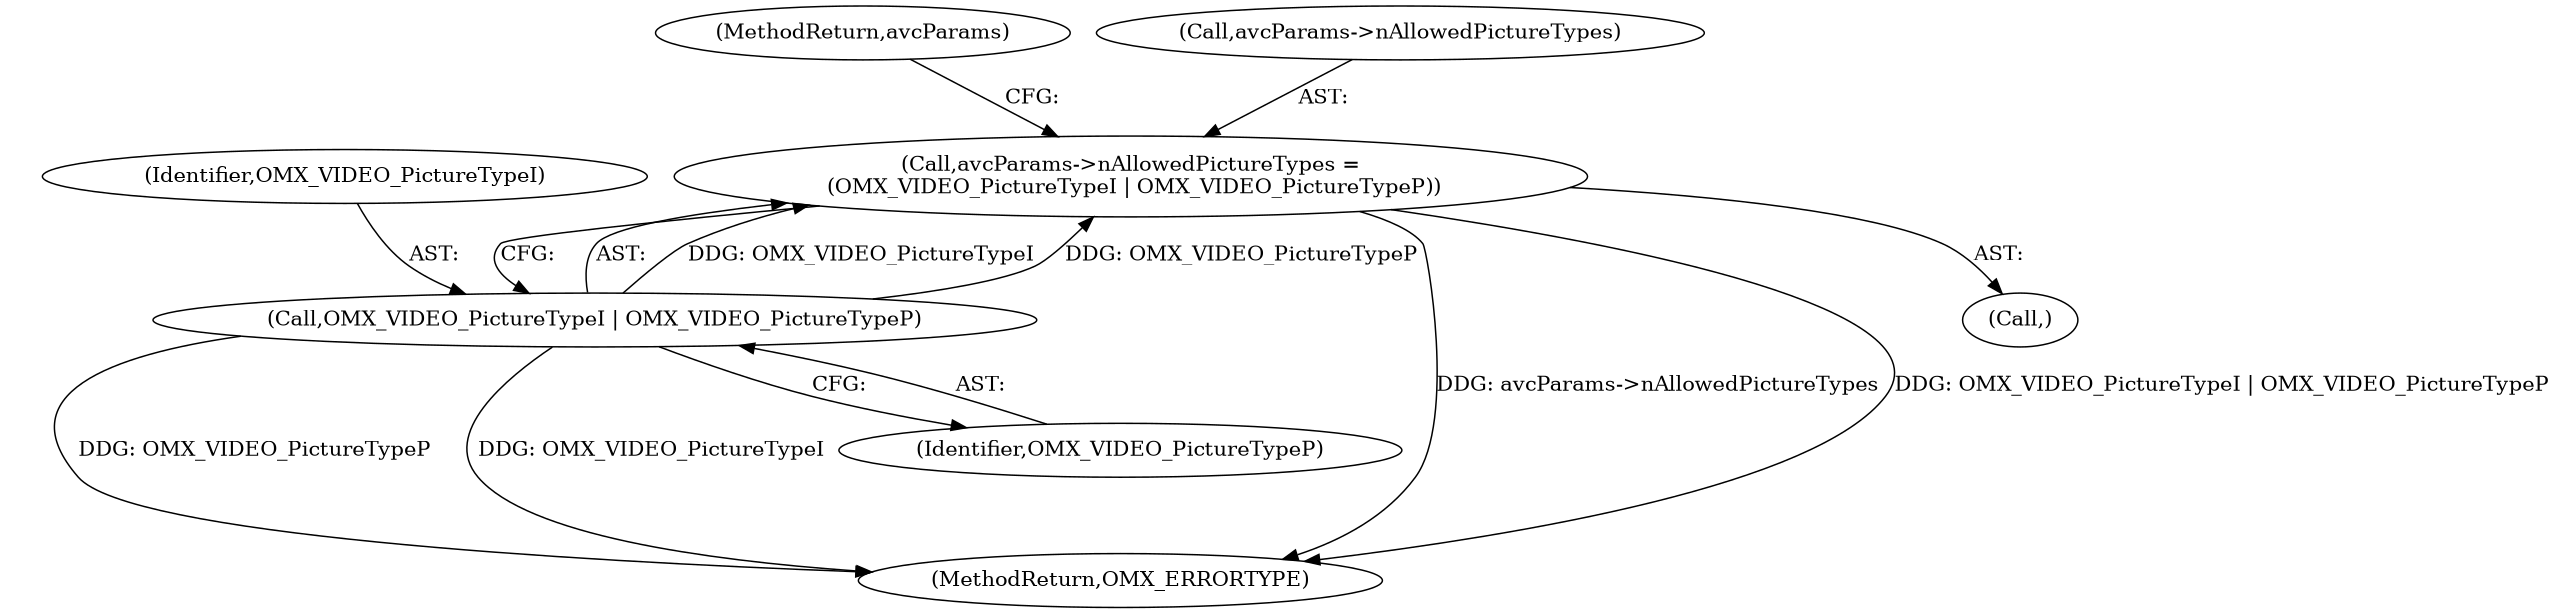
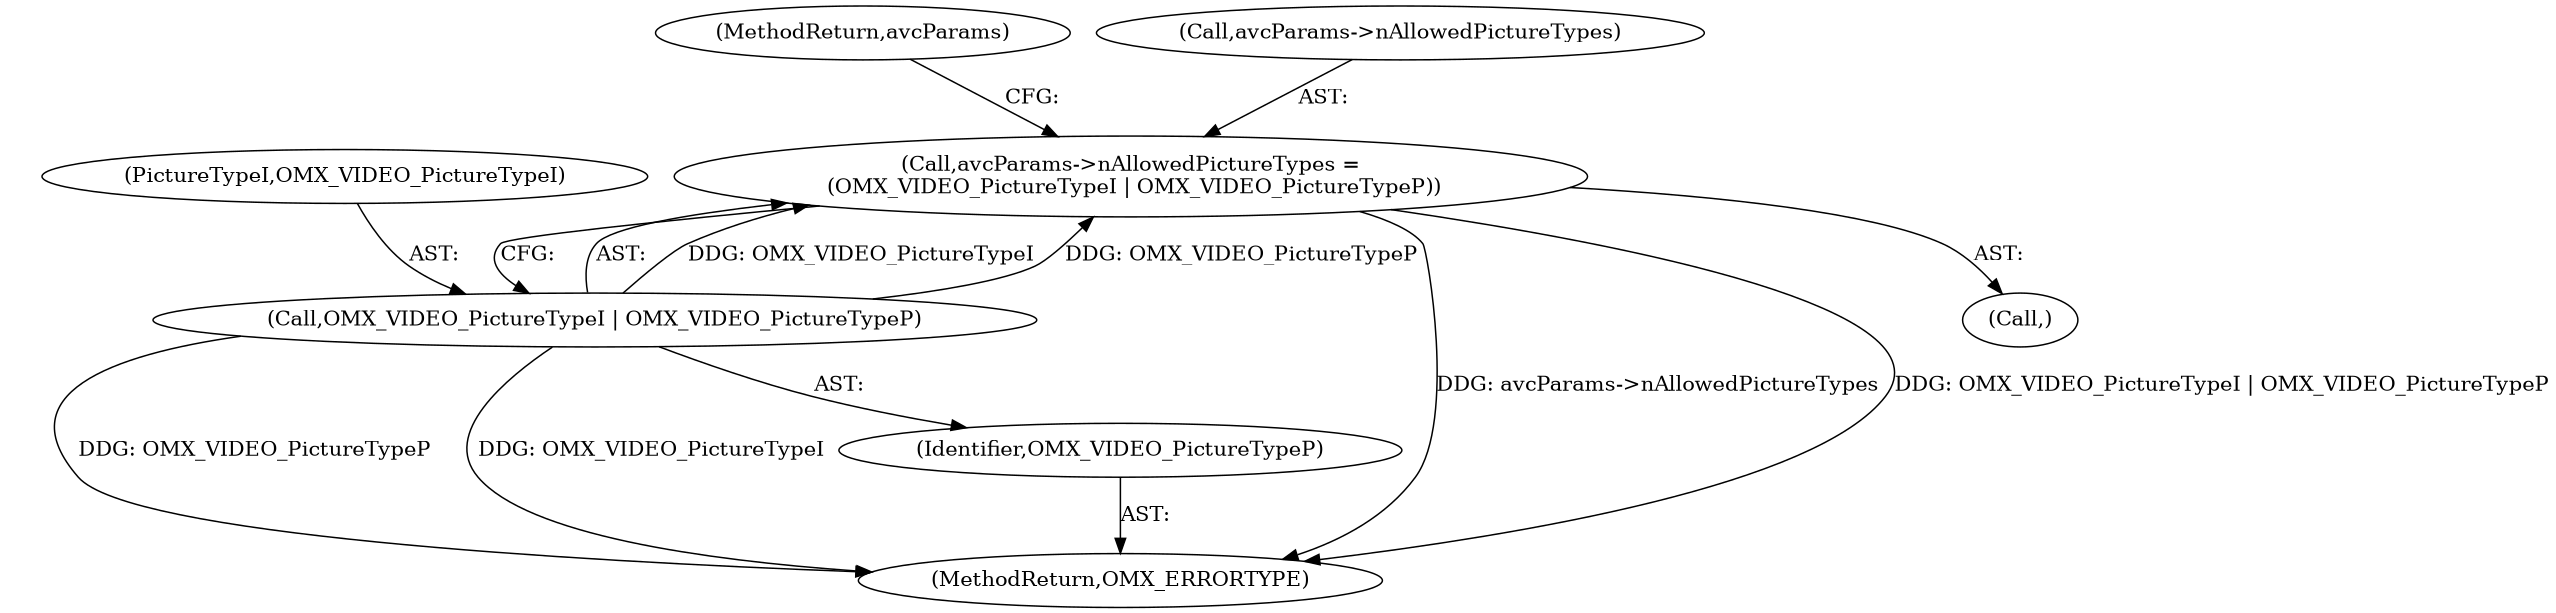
node "(Identifier,OMX_VIDEO_PictureTypeI)": label "(Identifier,OMX_VIDEO_PictureTypeI)" -> "(PictureTypeI,OMX_VIDEO_PictureTypeI)"
edge "(Identifier,OMX_VIDEO_PictureTypeP)" -> "(Call,OMX_VIDEO_PictureTypeI | OMX_VIDEO_PictureTypeP)": now "(Identifier,OMX_VIDEO_PictureTypeP)" -> "(MethodReturn,OMX_ERRORTYPE)"
edge "(Call,OMX_VIDEO_PictureTypeI | OMX_VIDEO_PictureTypeP)" -> "(Identifier,OMX_VIDEO_PictureTypeP)": label "CFG: " -> "AST: "
